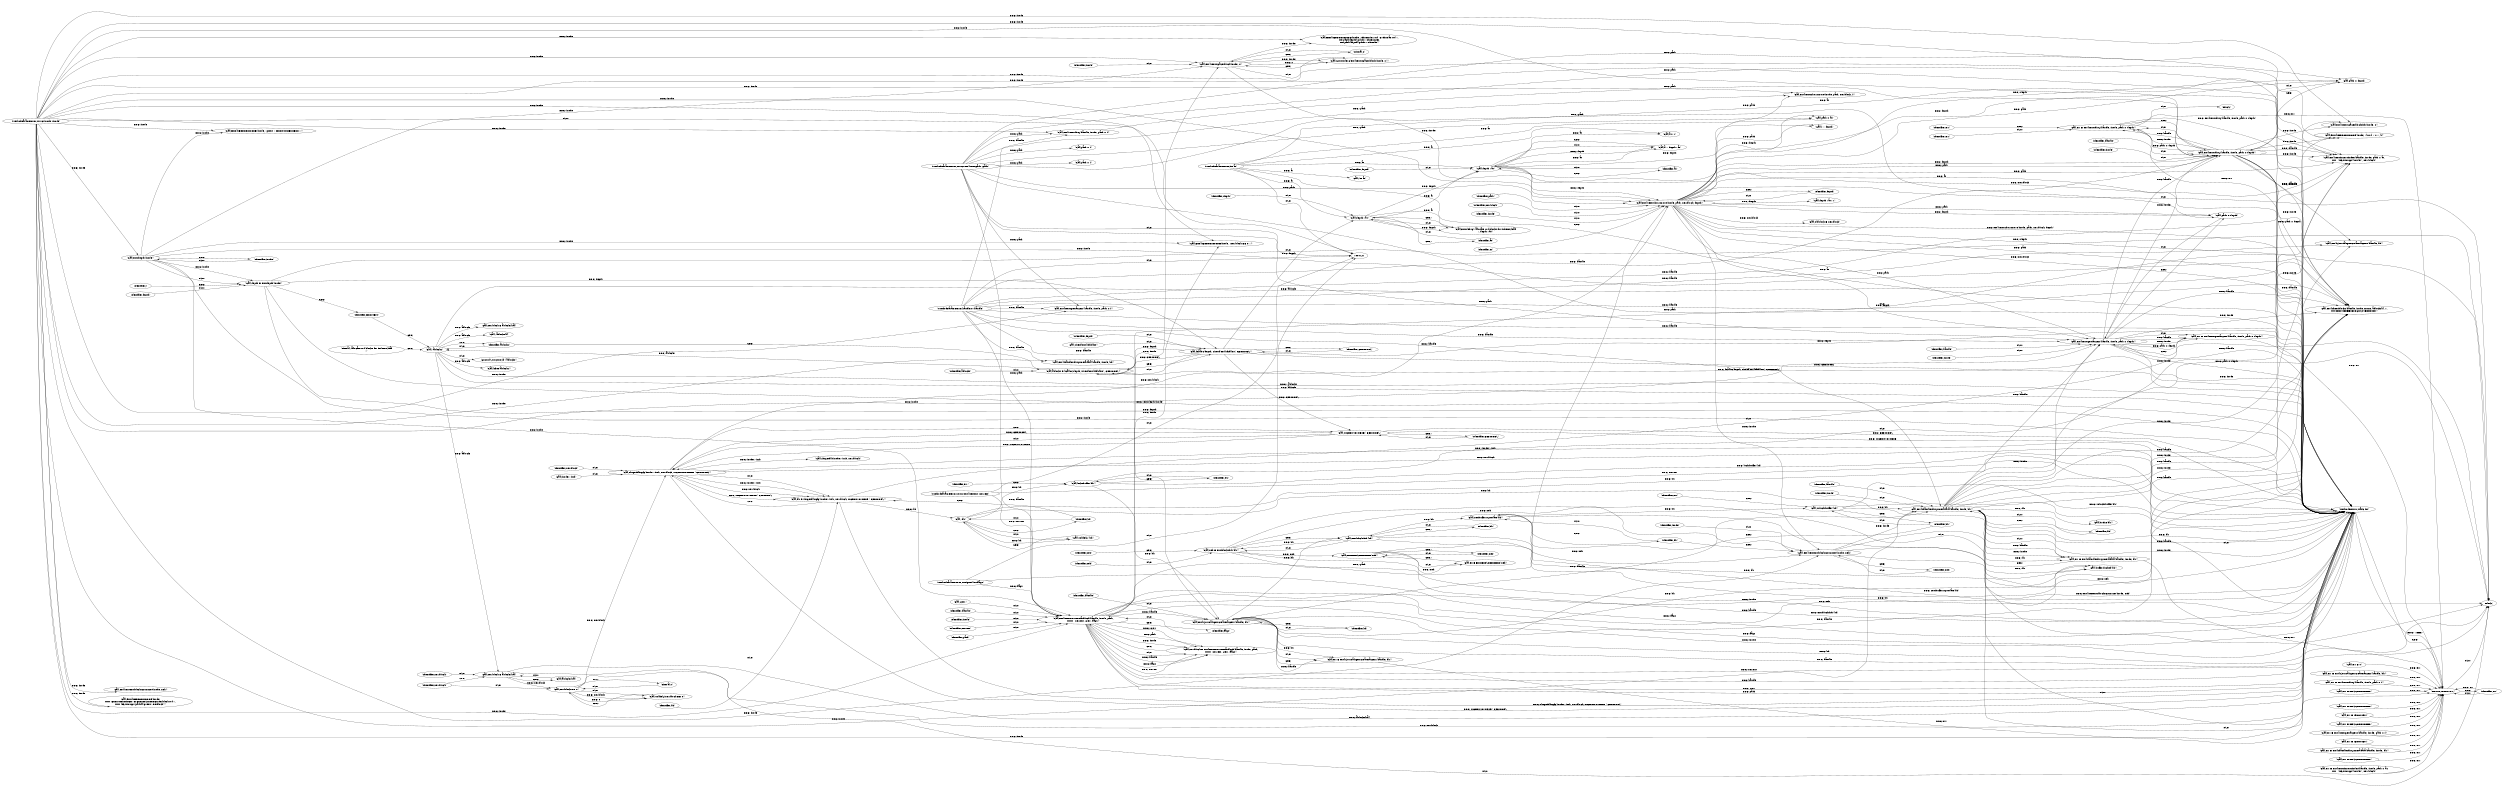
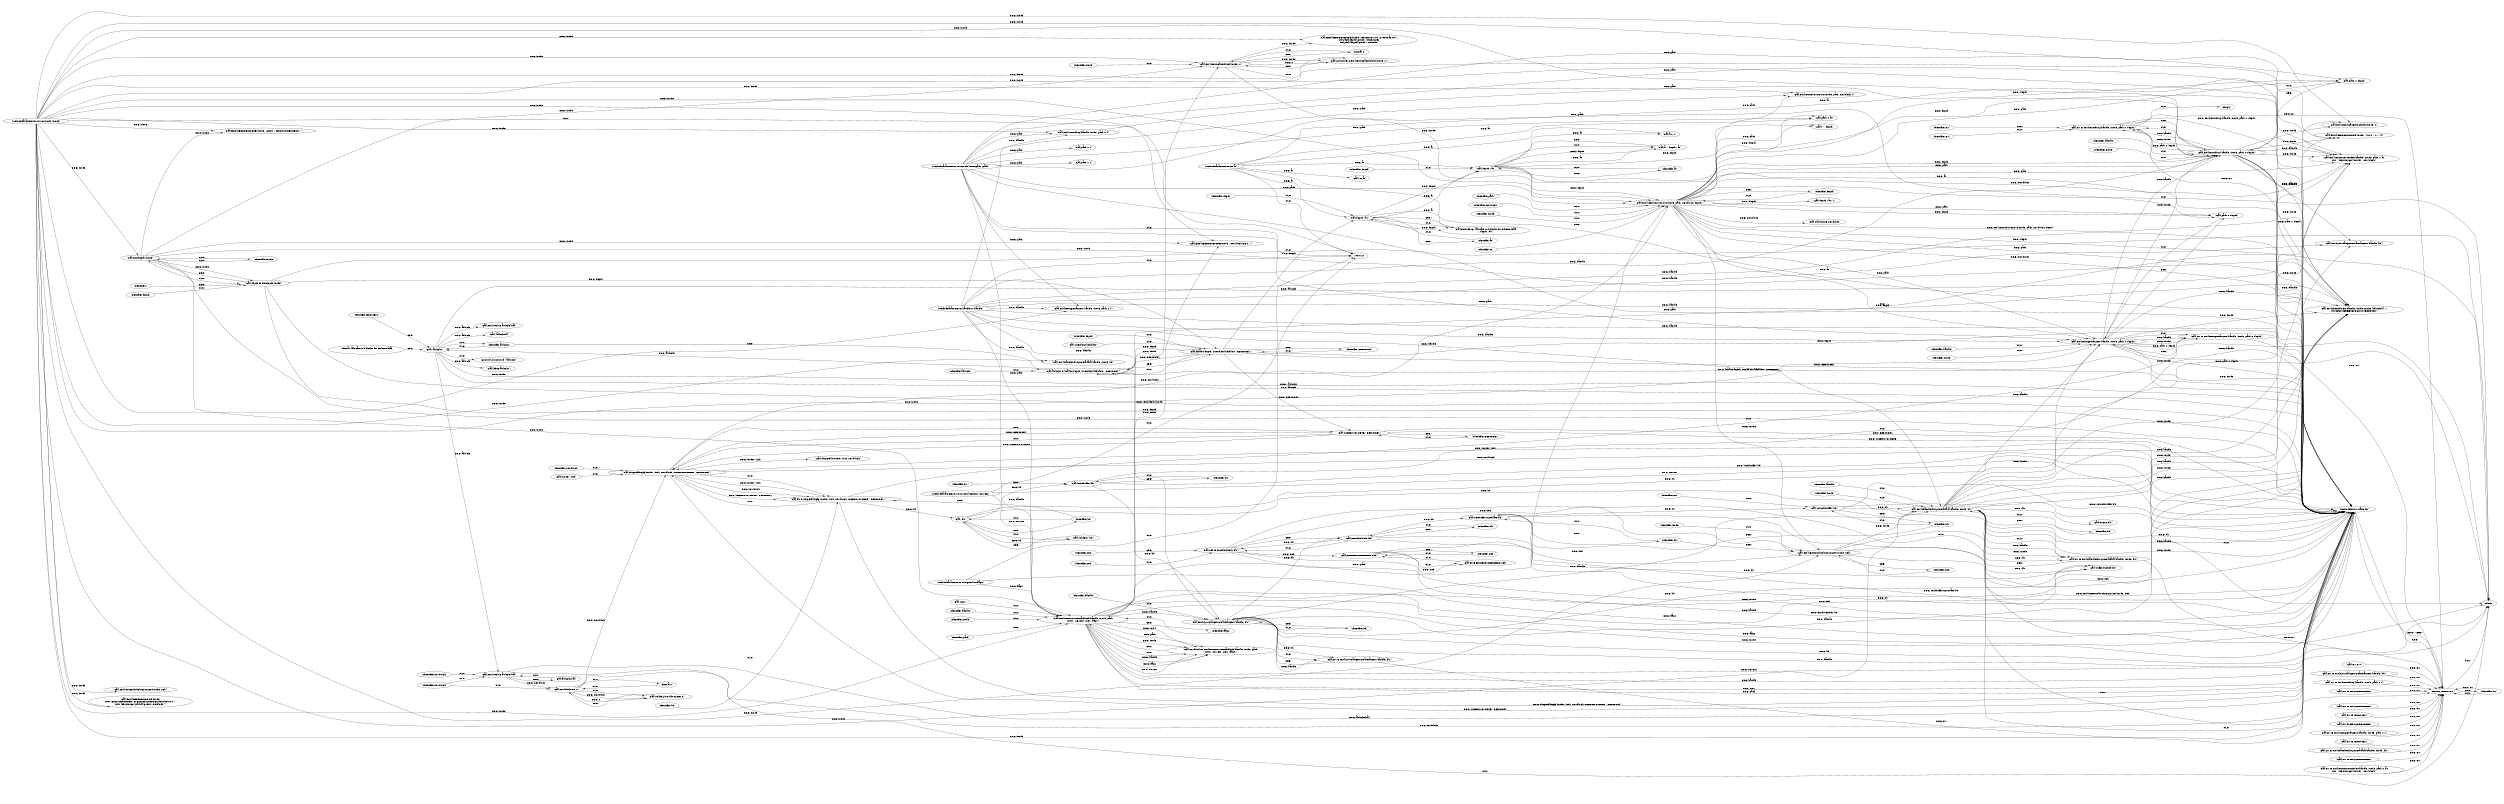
edge "(Call,depth = ext_depth(inode))" -> "(Identifier,ENOMEM)": now "(Call,depth = ext_depth(inode))" -> "(Call,ext_depth(inode))"
edge "(Call,ex = EXT_FIRST_EXTENT(neh))" -> "(Call,EXT_FIRST_EXTENT(neh))": label "CFG: " -> "AST: "
node "(Identifier,newext)": removed
